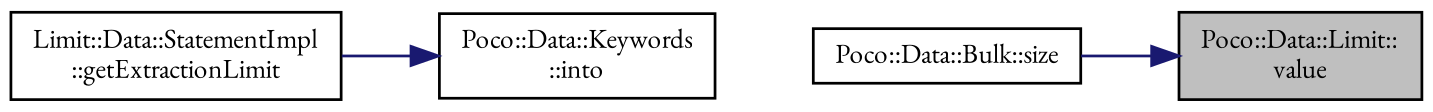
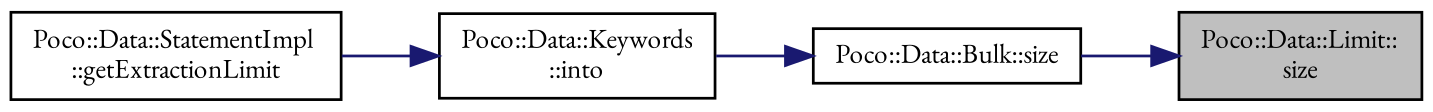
node "Limit::Data::StatementImpl ::getExtractionLimit": label "Limit::Data::StatementImpl ::getExtractionLimit" -> "Poco::Data::StatementImpl ::getExtractionLimit"
edge "Poco::Data::Keywords ::into" -> "Poco::Data::Bulk::size": added
node "Poco::Data::Limit:: value": label "Poco::Data::Limit:: value" -> "Poco::Data::Limit:: size"
